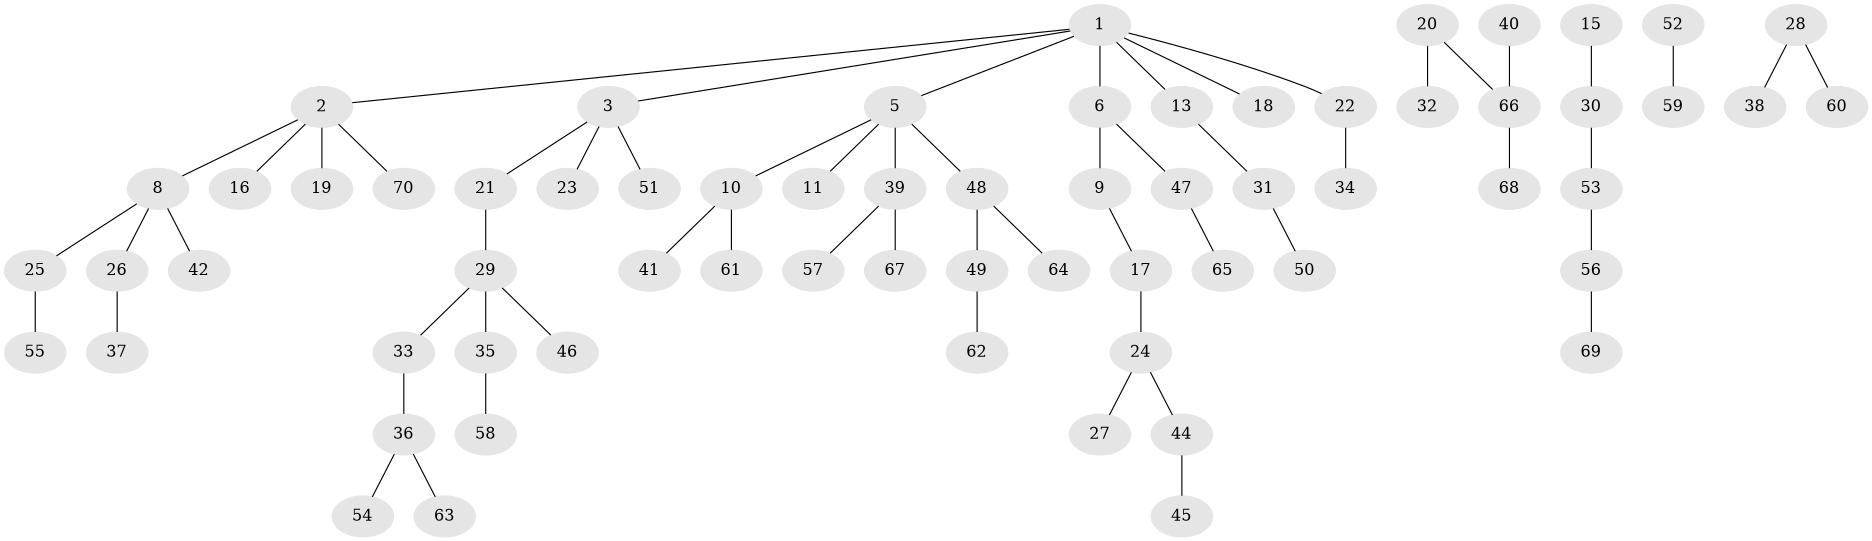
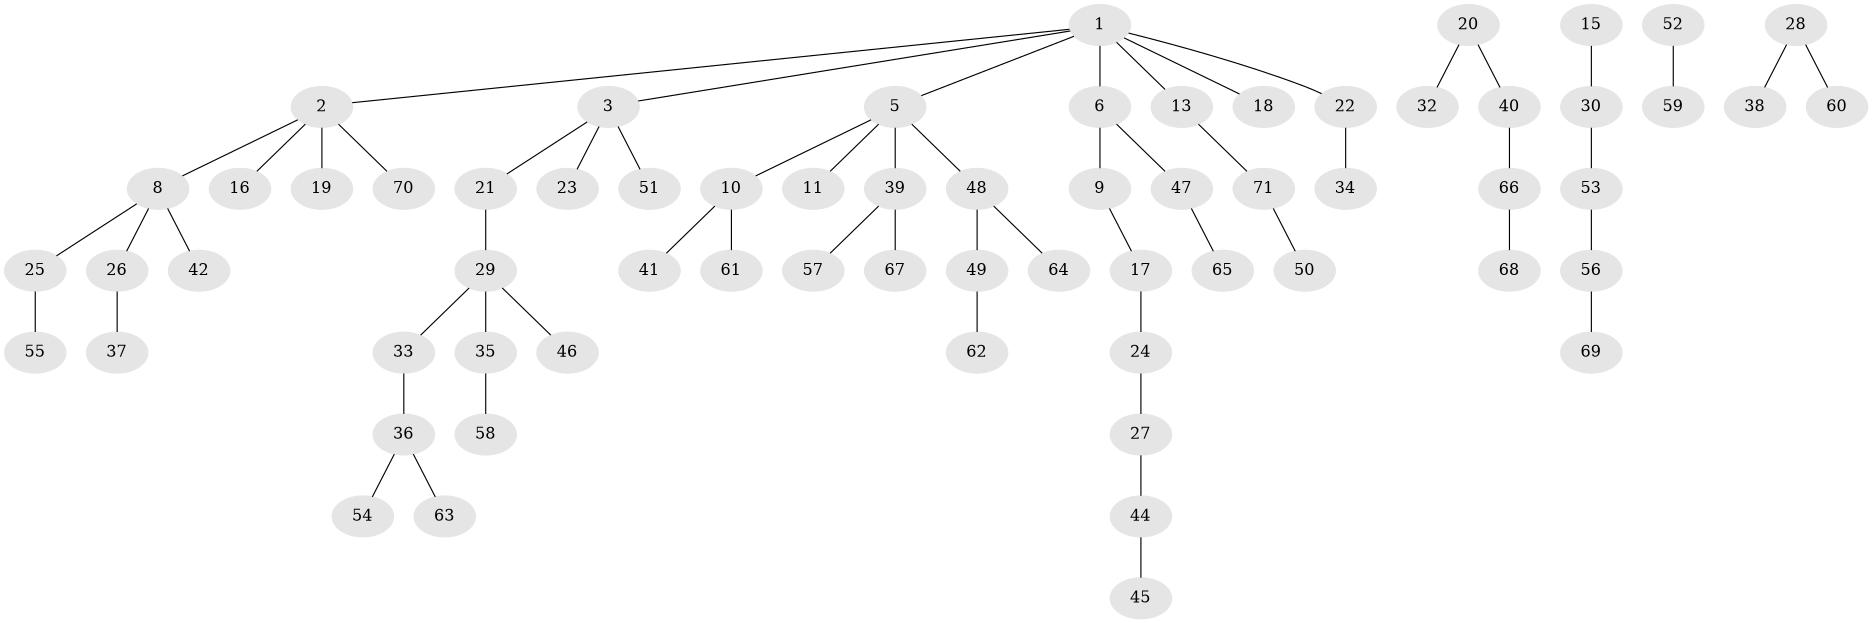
edge "20" -- "66": now "20" -- "40"
node "31": label "31" -> "71"
edge "24" -- "44": now "27" -- "44"
